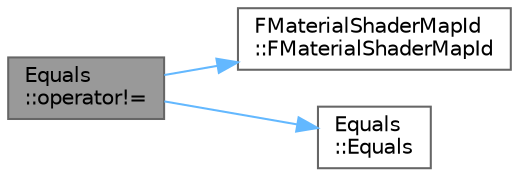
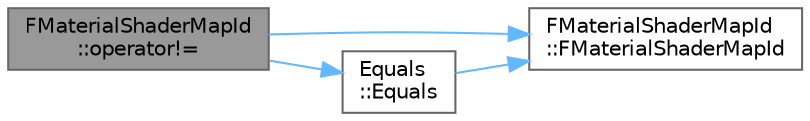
edge "Equals ::Equals" -> "FMaterialShaderMapId ::FMaterialShaderMapId": added
node "Equals ::operator!=": label "Equals ::operator!=" -> "FMaterialShaderMapId ::operator!="
